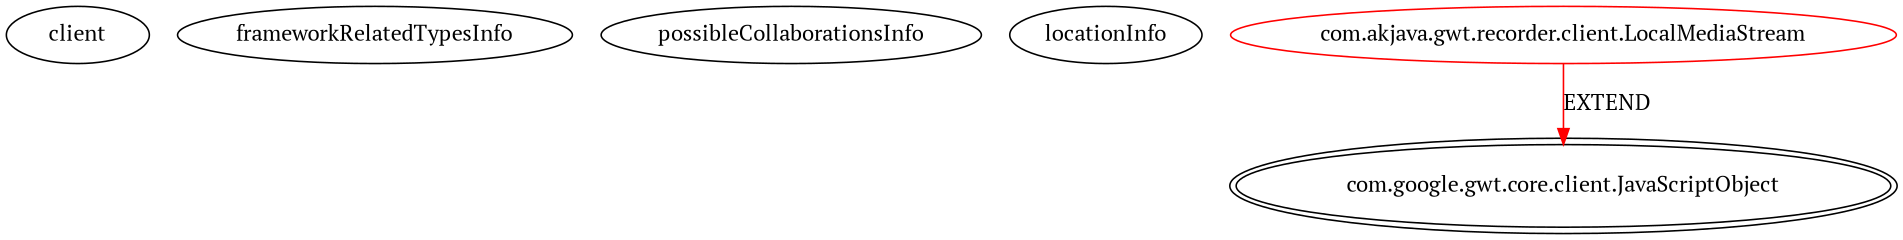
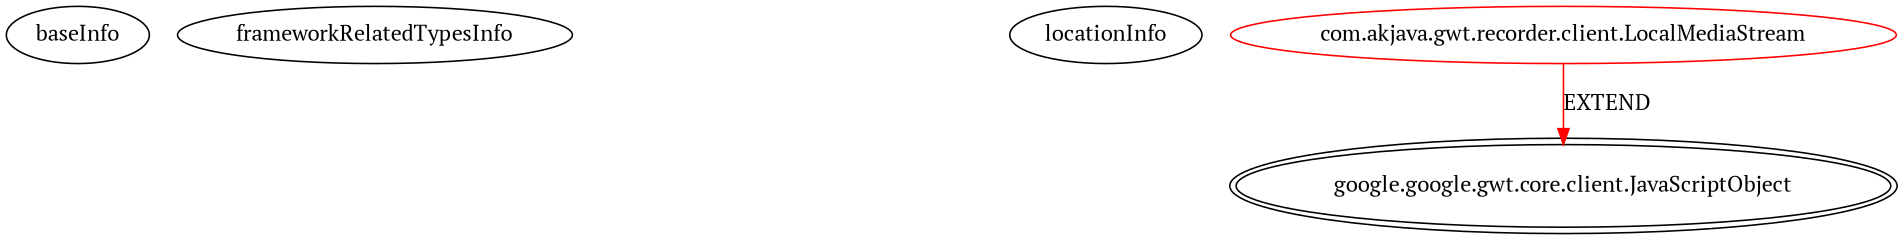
node "client": label "client" -> "baseInfo"
node "possibleCollaborationsInfo": removed
node "com.google.gwt.core.client.JavaScriptObject": label "com.google.gwt.core.client.JavaScriptObject" -> "google.google.gwt.core.client.JavaScriptObject"
